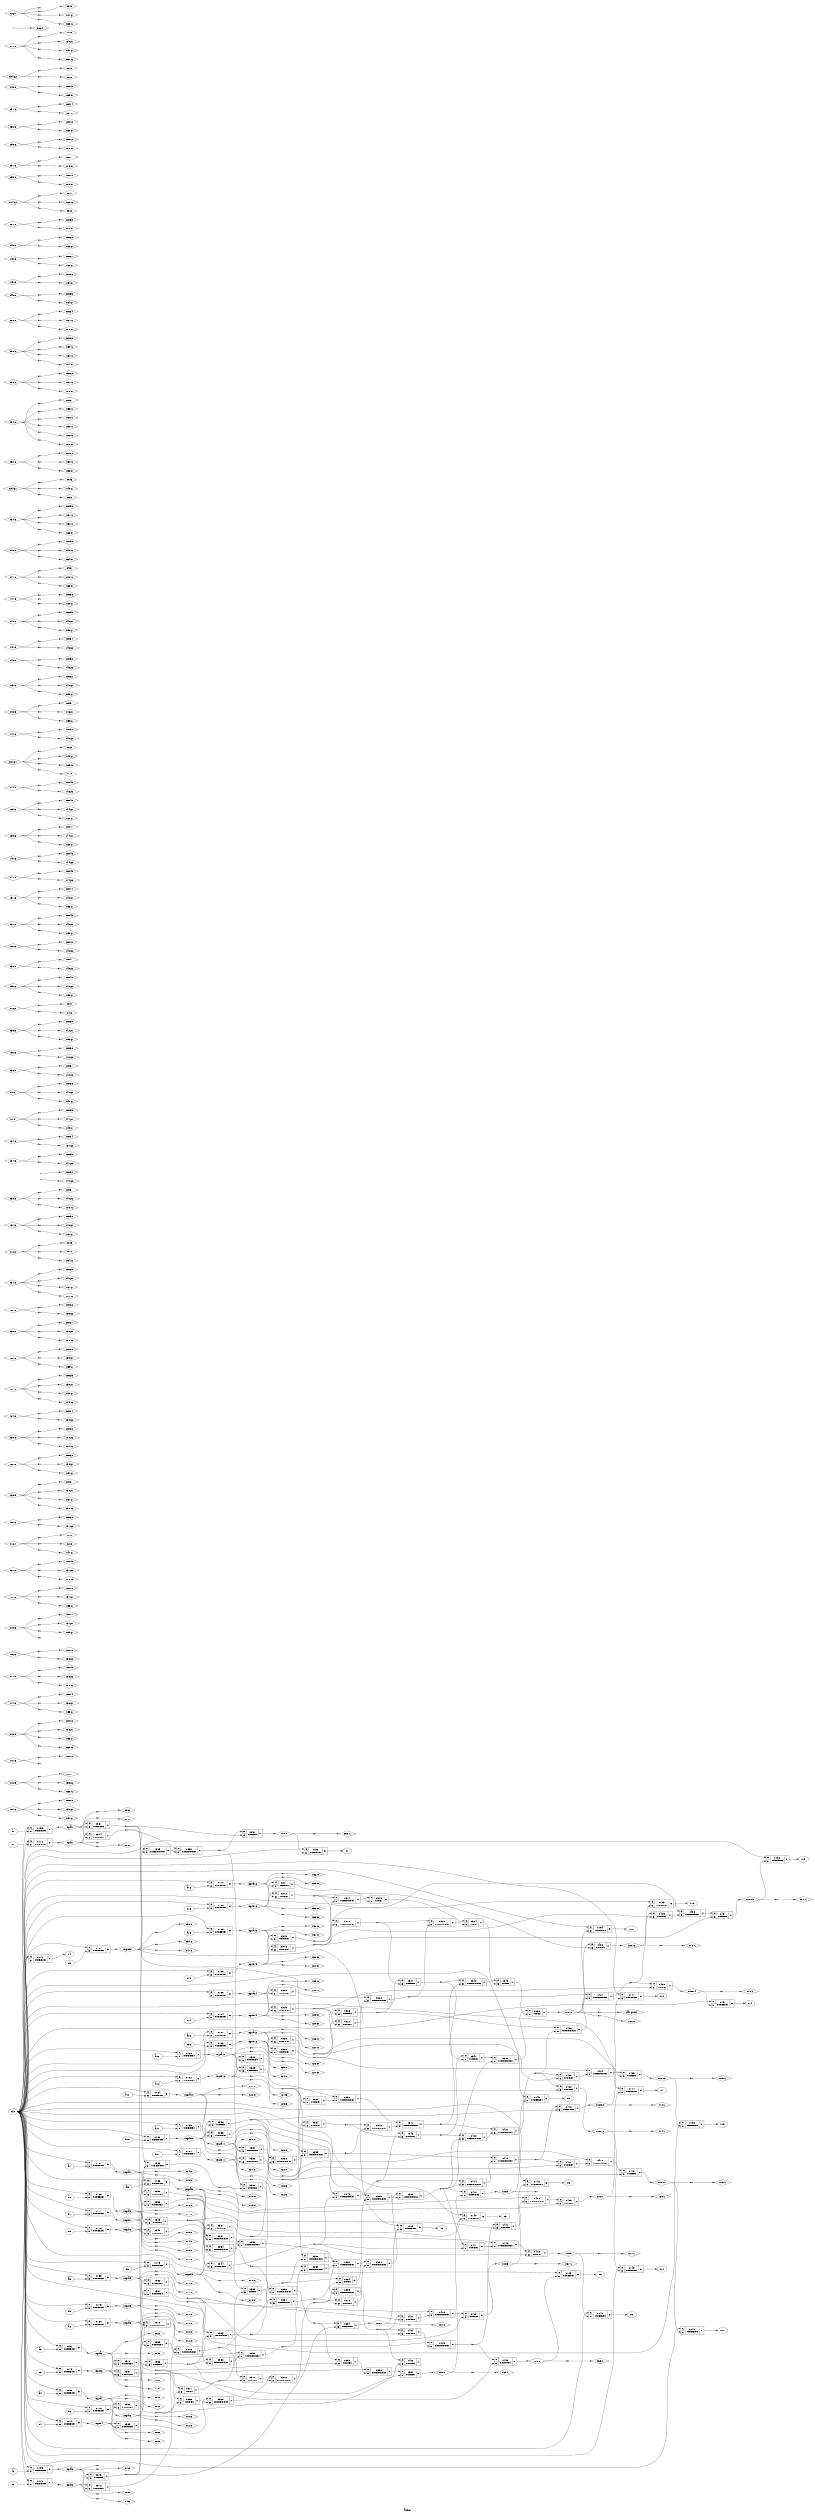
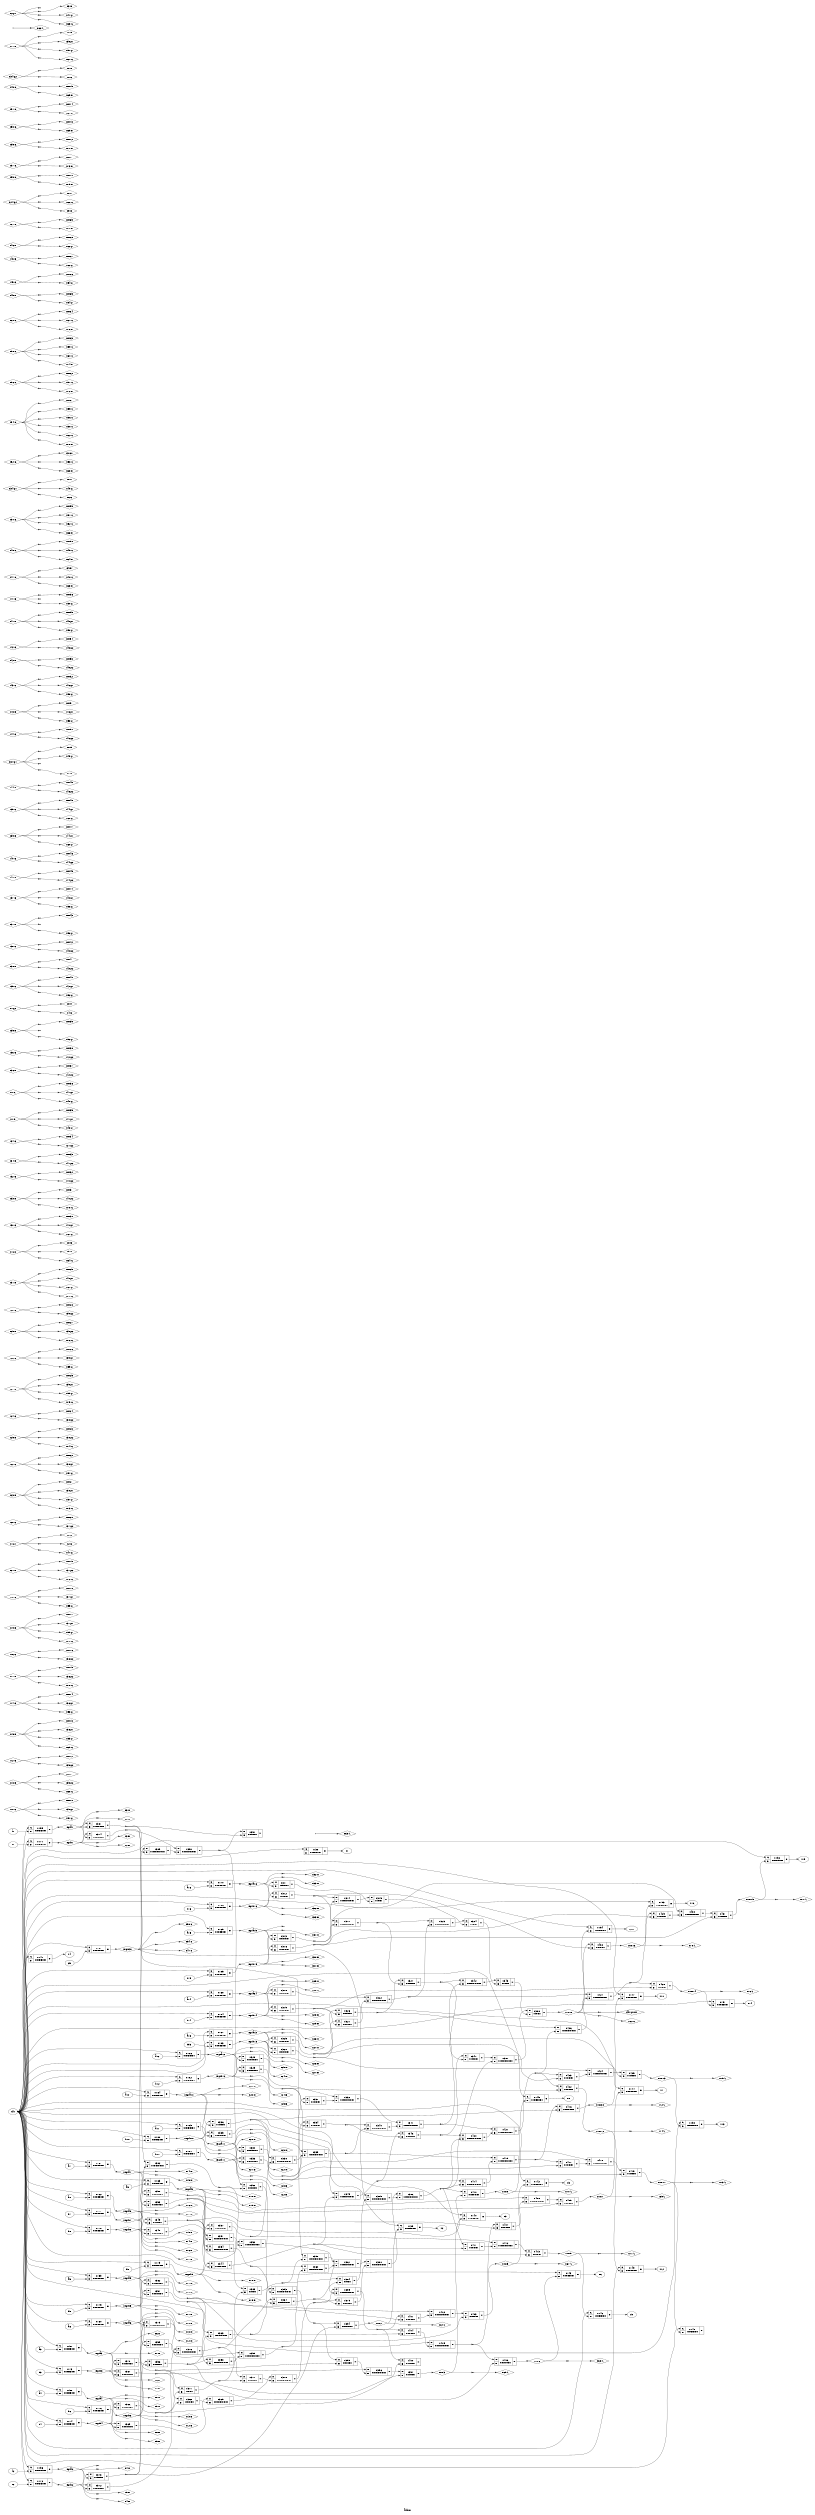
node "net60": label "net60" -> "cin60"
node "net6": label "net6" -> "net1"
node "x65.C": removed
node "x43.p1": removed
node "x42.p1": removed
node "x32.G": added
node "x71.C": added
node "x35.g2": added
node "sum1": removed
node "x3.B": added
node "x30.A": removed
node "a14": added
node "x70.S": added
node "s11": removed
